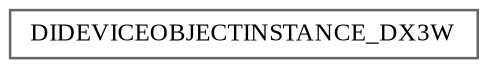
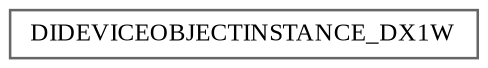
node "DIDEVICEOBJECTINSTANCE_DX3W": label "DIDEVICEOBJECTINSTANCE_DX3W" -> "DIDEVICEOBJECTINSTANCE_DX1W"
